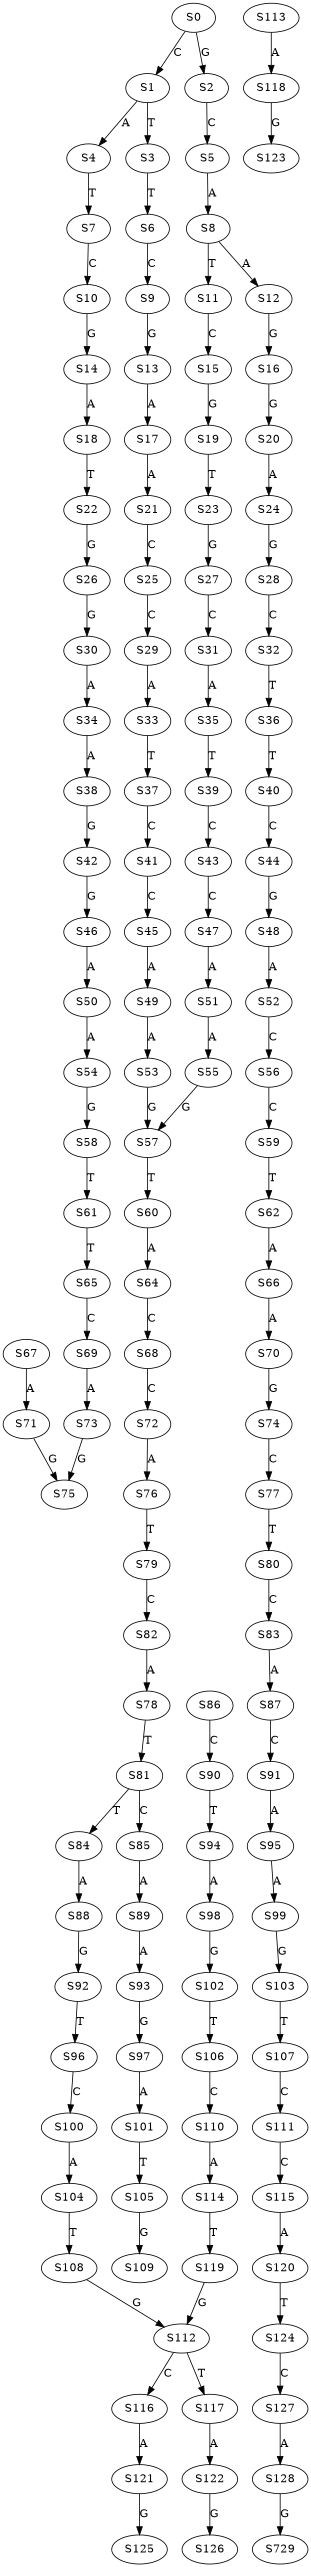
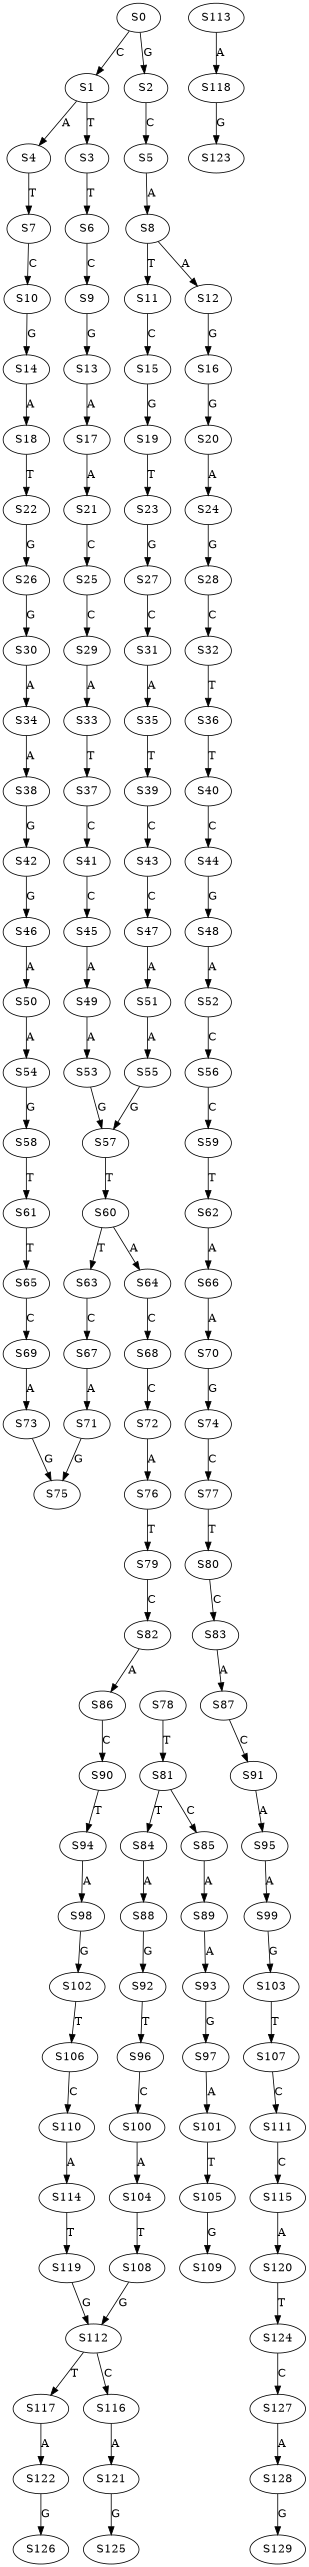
node "S63": added
edge "S82" -> "S78": now "S82" -> "S86"
node "S729": label "S729" -> "S129"
